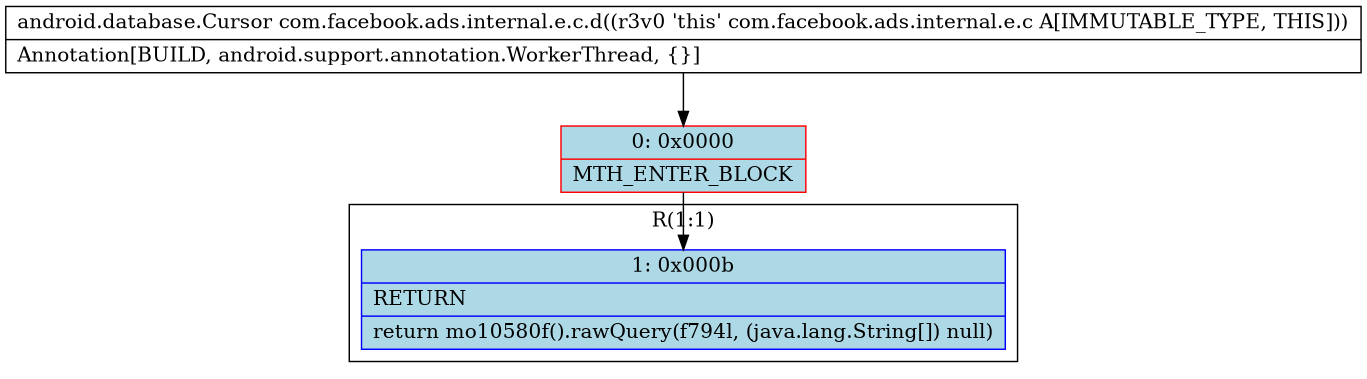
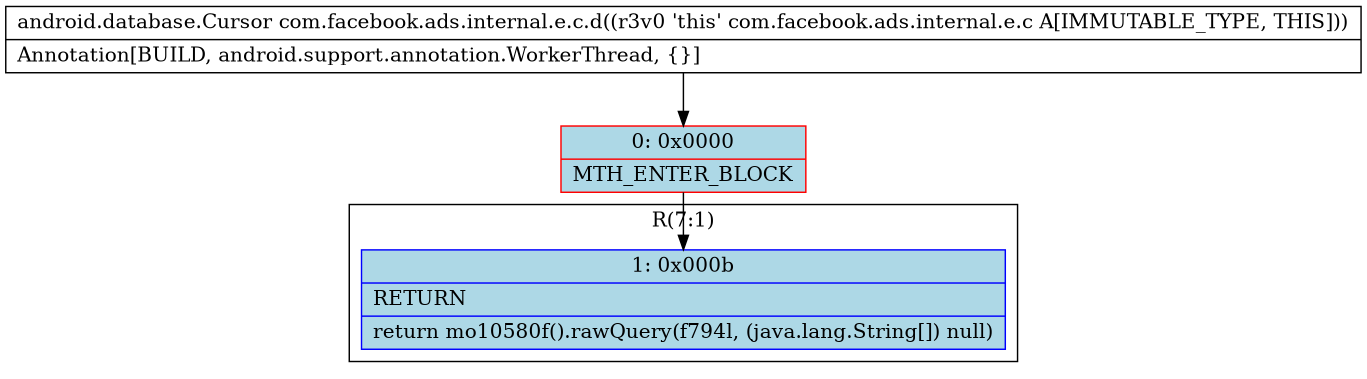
cluster "R(1:1)": label "R(1:1)" -> "R(7:1)"
